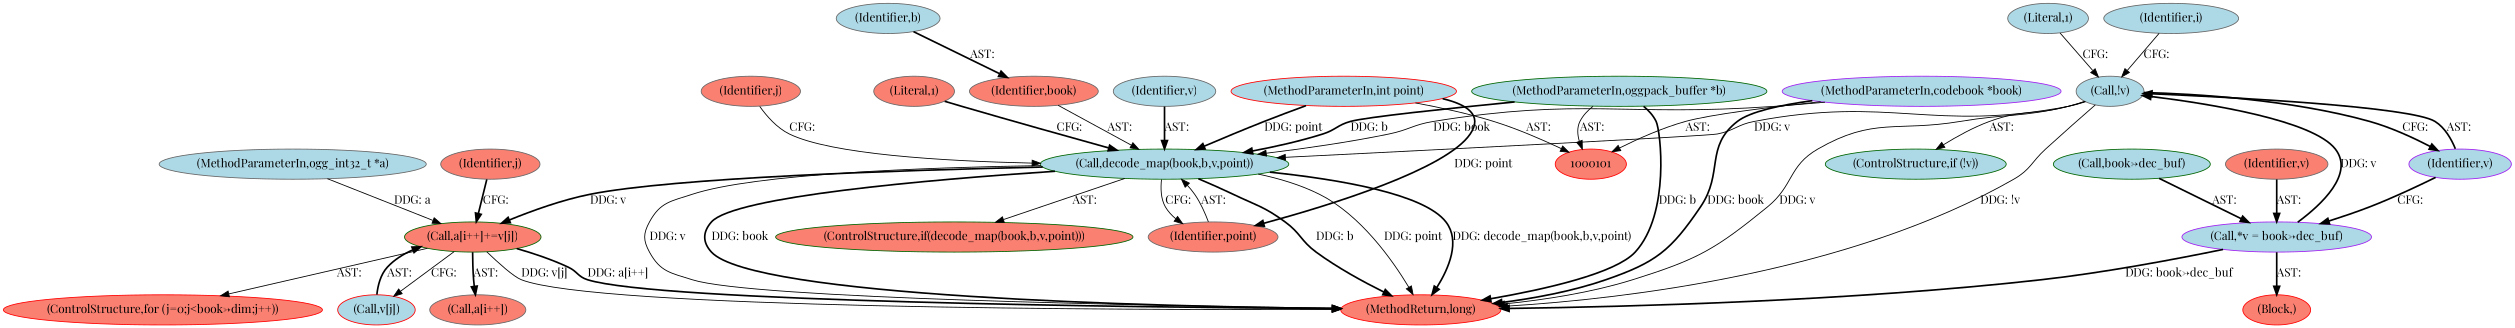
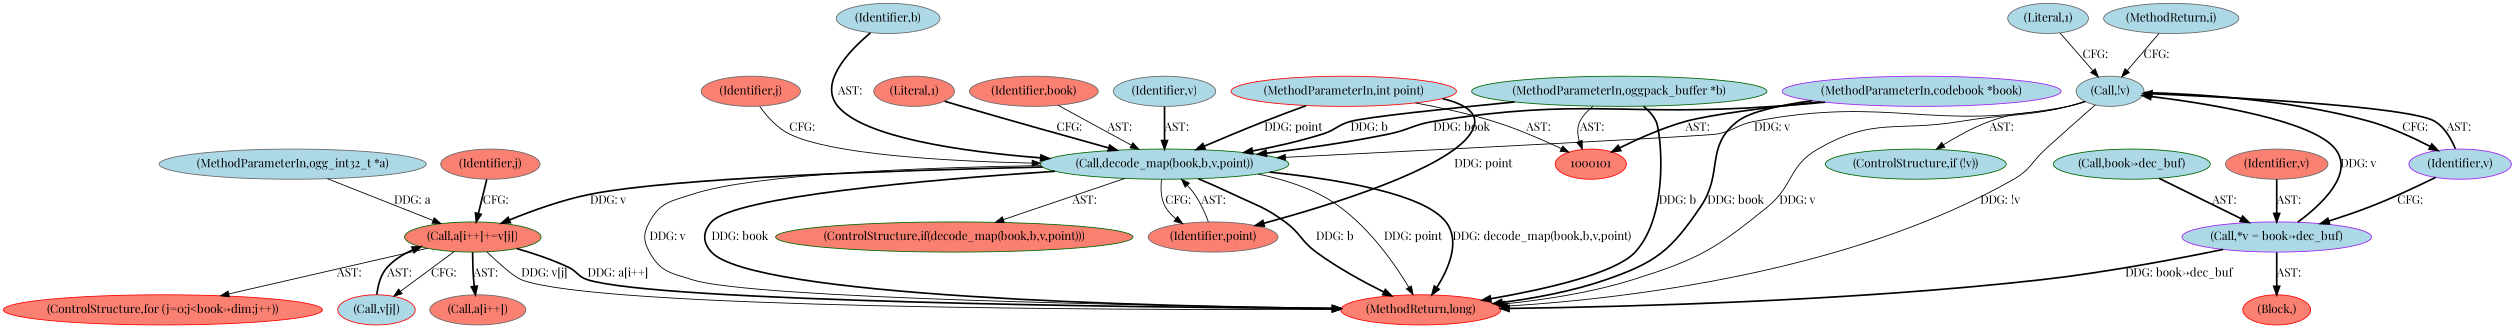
node "(Identifier,i)": label "(Identifier,i)" -> "(MethodReturn,i)"
edge "(Identifier,b)" -> "(Identifier,book)": now "(Identifier,b)" -> "(Call,decode_map(book,b,v,point))"
edge "(MethodParameterIn,codebook *book)" -> "(Call,decode_map(book,b,v,point))": style solid -> bold
edge "(MethodParameterIn,codebook *book)" -> "1000101": style solid -> bold
